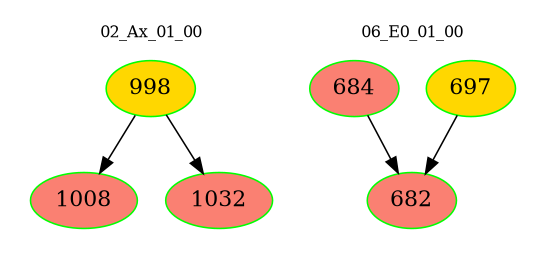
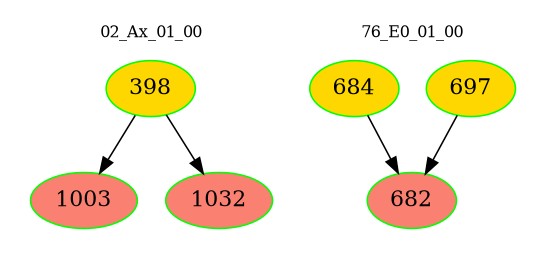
cluster "06_E0_01_00": label "06_E0_01_00" -> "76_E0_01_00"
node "998": label "998" -> "398"
node "684": fillcolor salmon -> gold
node "1008": label "1008" -> "1003"
